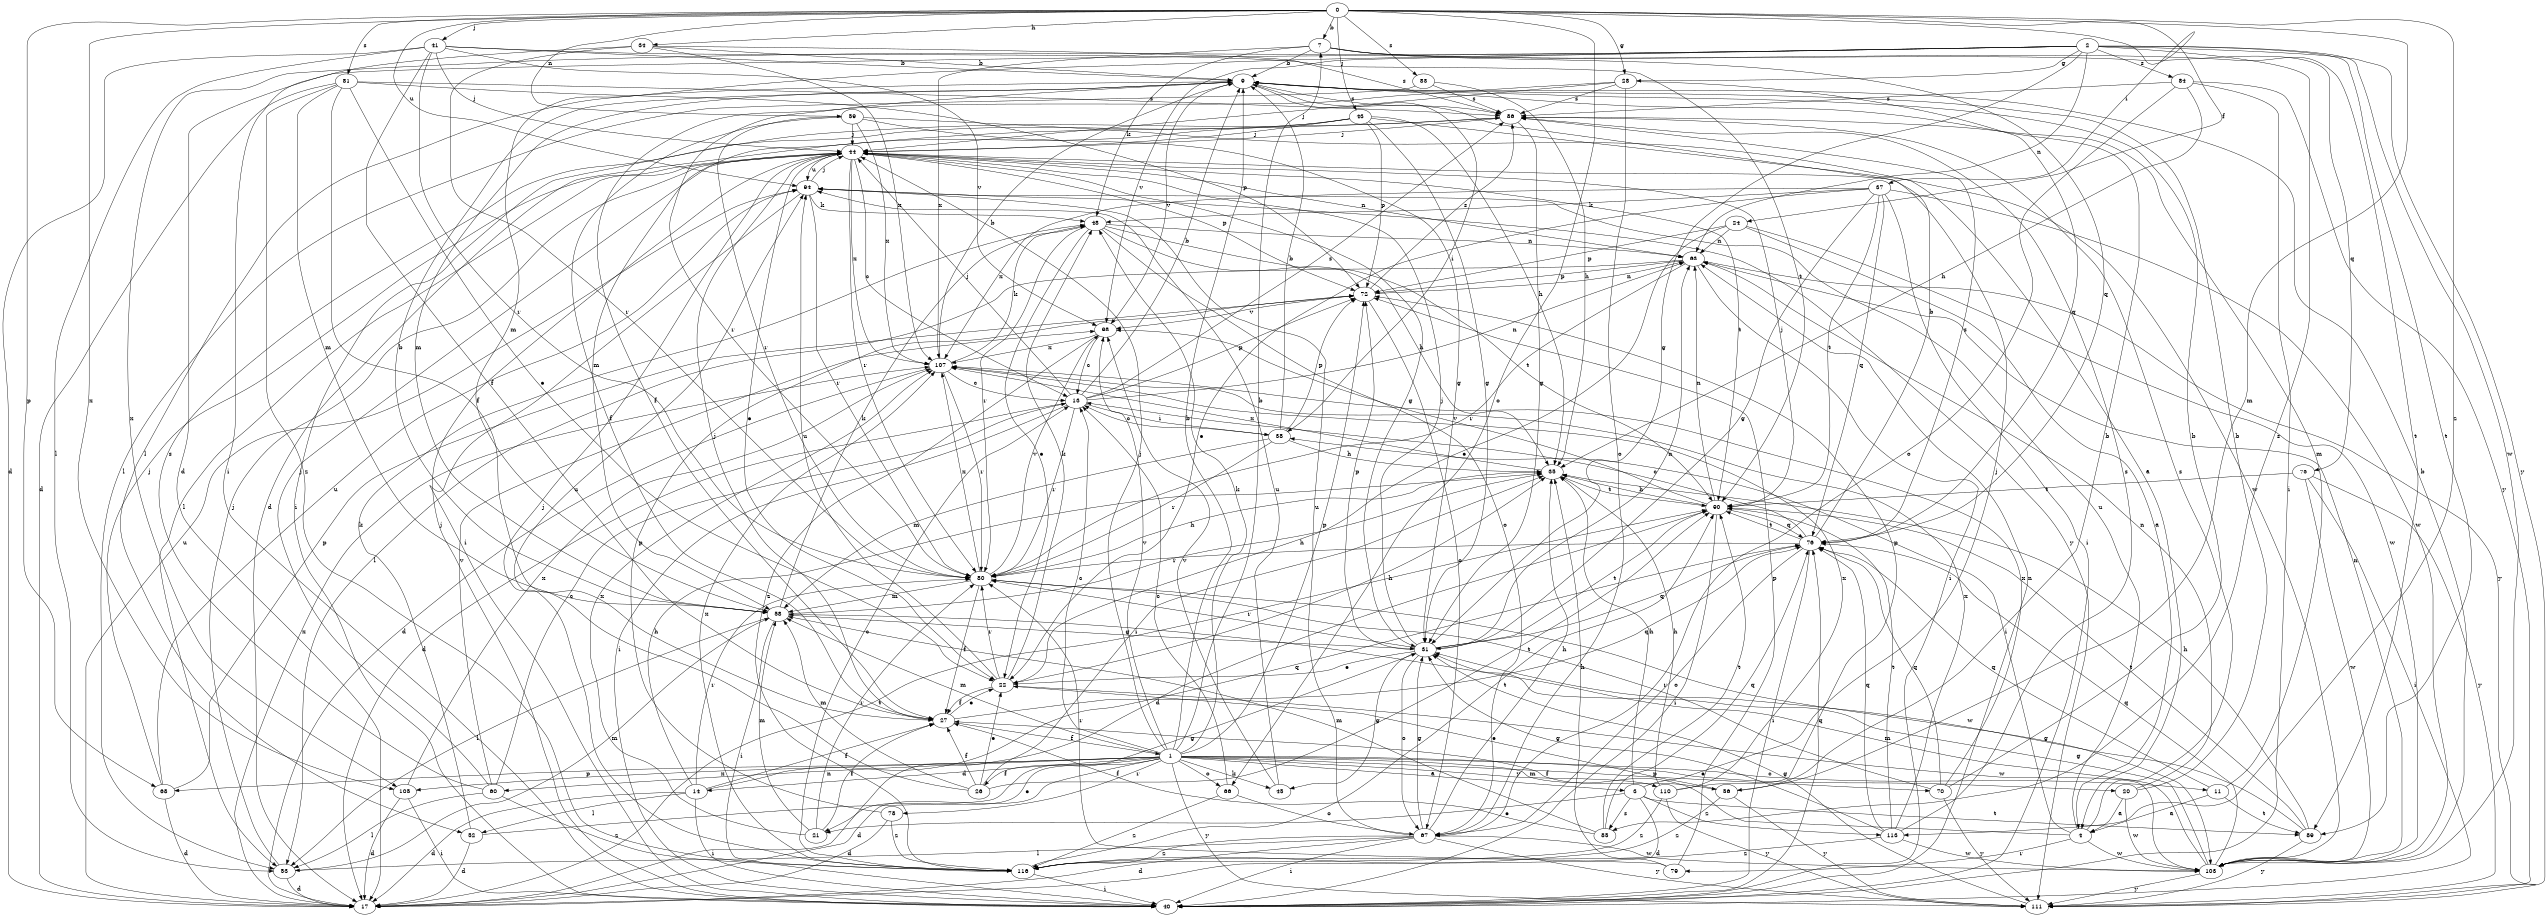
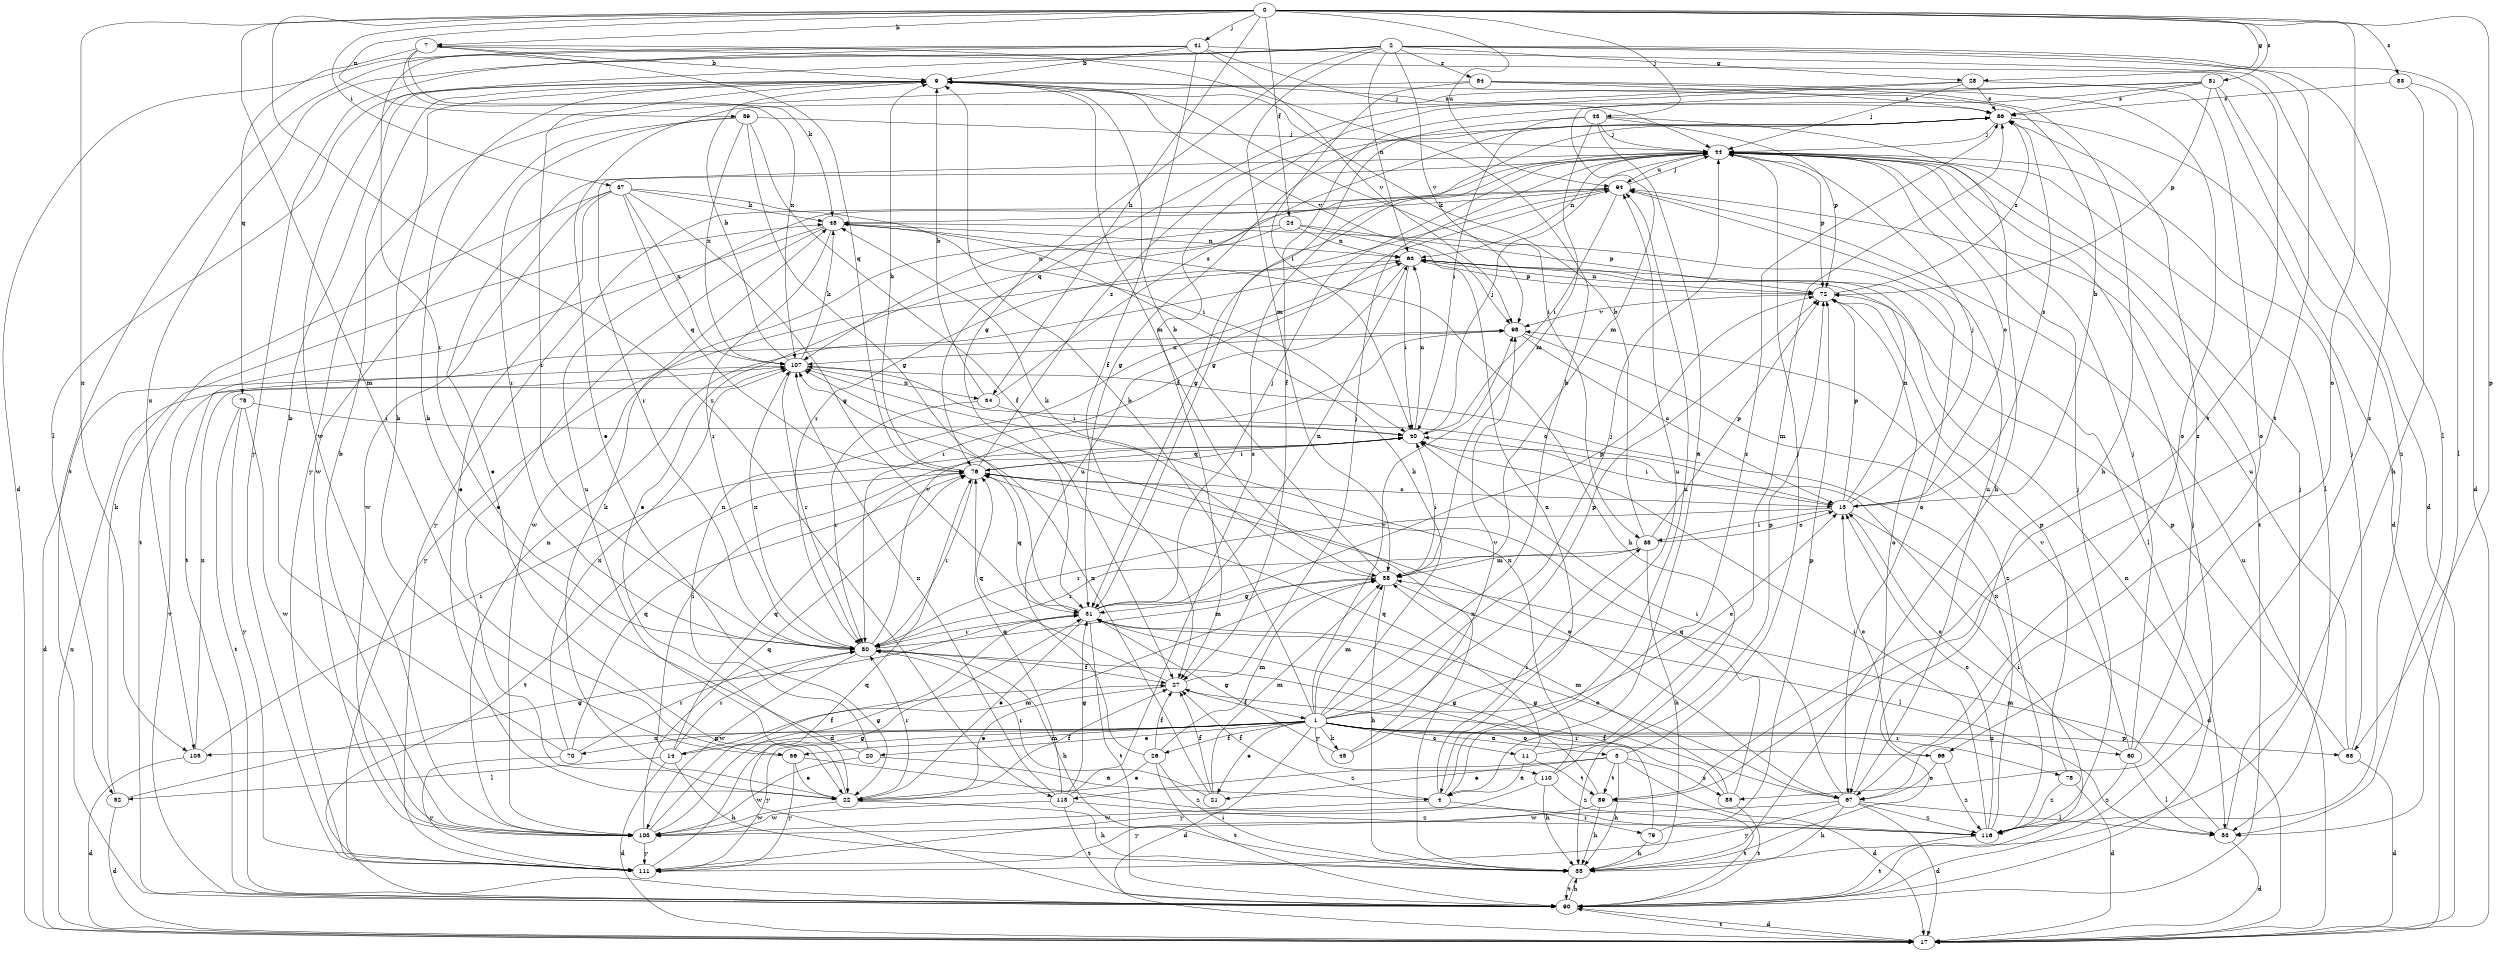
edge "34" -> "107": reversed
edge "31" -> "45": reversed
